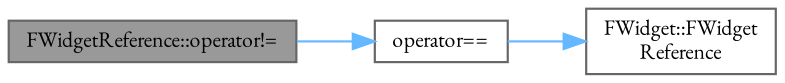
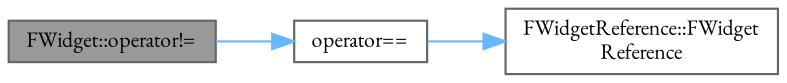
node "FWidgetReference::operator!=": label "FWidgetReference::operator!=" -> "FWidget::operator!="
node "FWidget::FWidget Reference": label "FWidget::FWidget Reference" -> "FWidgetReference::FWidget Reference"
